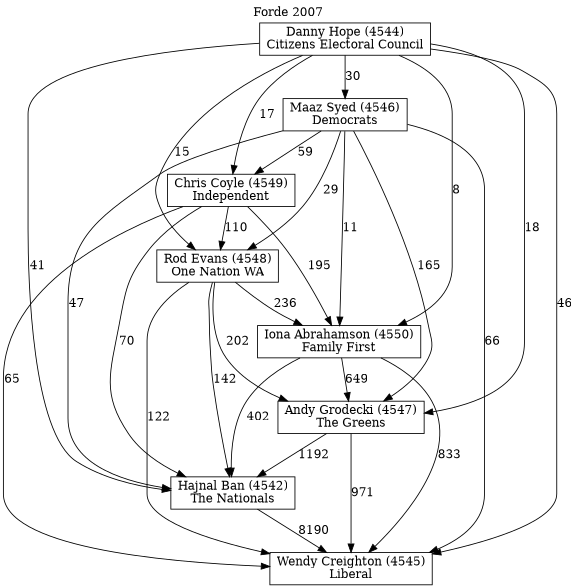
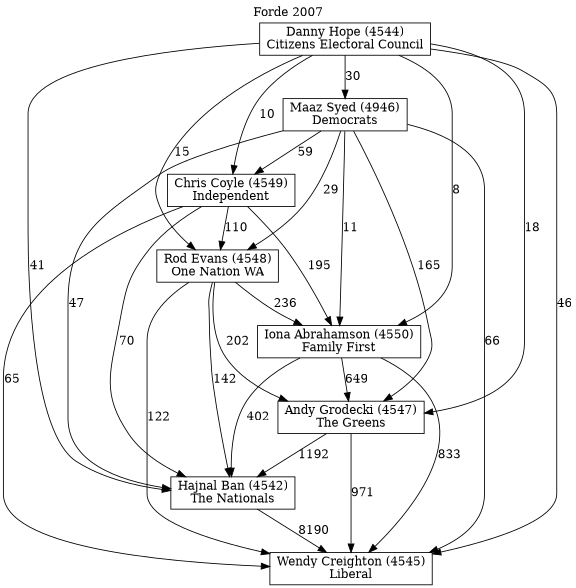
edge "Danny Hope (4544) Citizens Electoral Council" -> "Chris Coyle (4549) Independent": label "17" -> "10"
node "Maaz Syed (4546) Democrats": label "Maaz Syed (4546) Democrats" -> "Maaz Syed (4946) Democrats"
